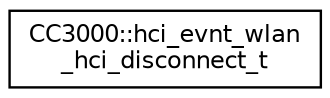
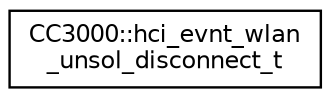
node "CC3000::hci_evnt_wlan _hci_disconnect_t": label "CC3000::hci_evnt_wlan _hci_disconnect_t" -> "CC3000::hci_evnt_wlan _unsol_disconnect_t"
